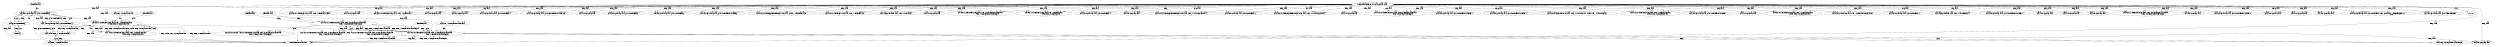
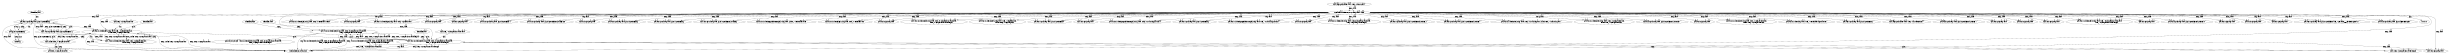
edge "(MethodParameterIn,struct asn6_data *data)" -> "(Call,ldap_push_filter(data, tree->u.isnot.child))": reversed
edge "(MethodParameterIn,struct asn6_data *data)" -> "(Call,asn1_push_tag(data, ASN1_CONTEXT(9)))": label "CFG: " -> "DDG: data"
edge "(MethodParameterIn,struct asn6_data *data)" -> "(Call,asn1_push_tag(data, ASN1_CONTEXT(8)))": label "AST: data" -> "DDG: data"
